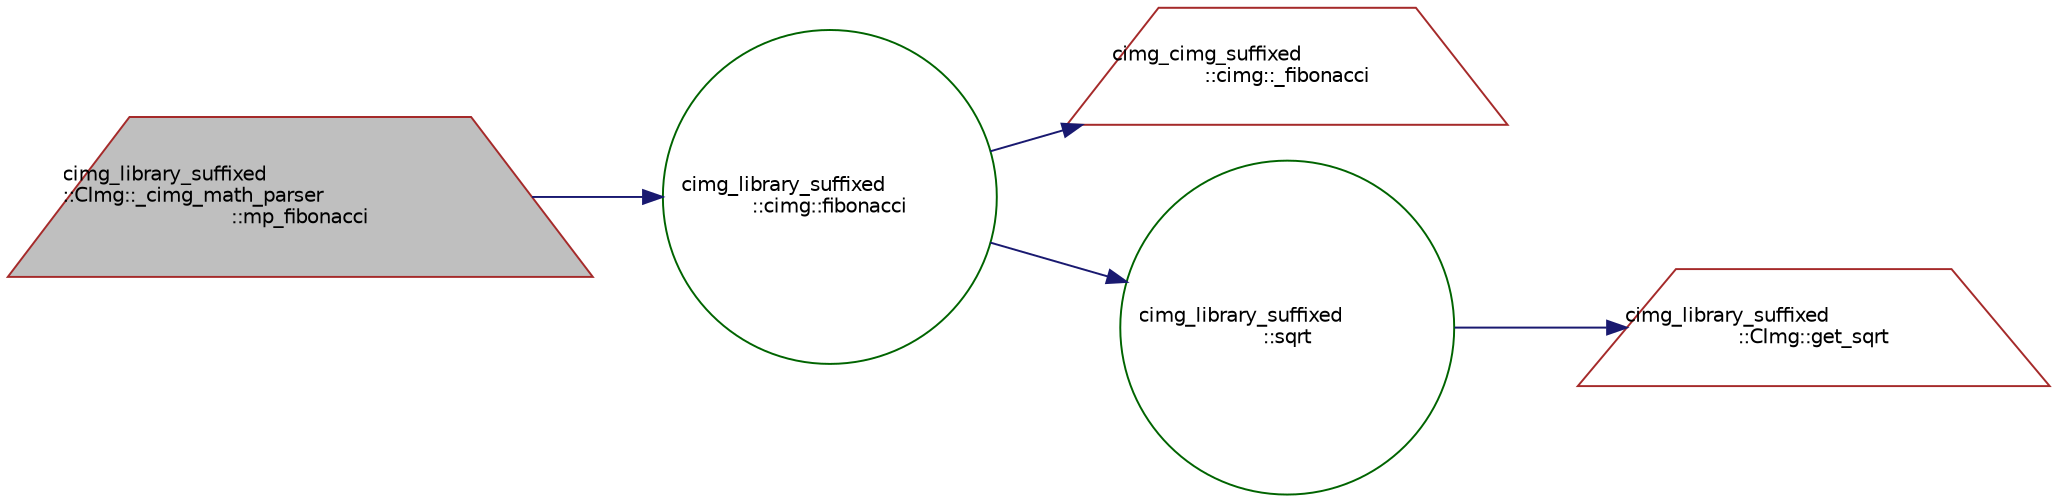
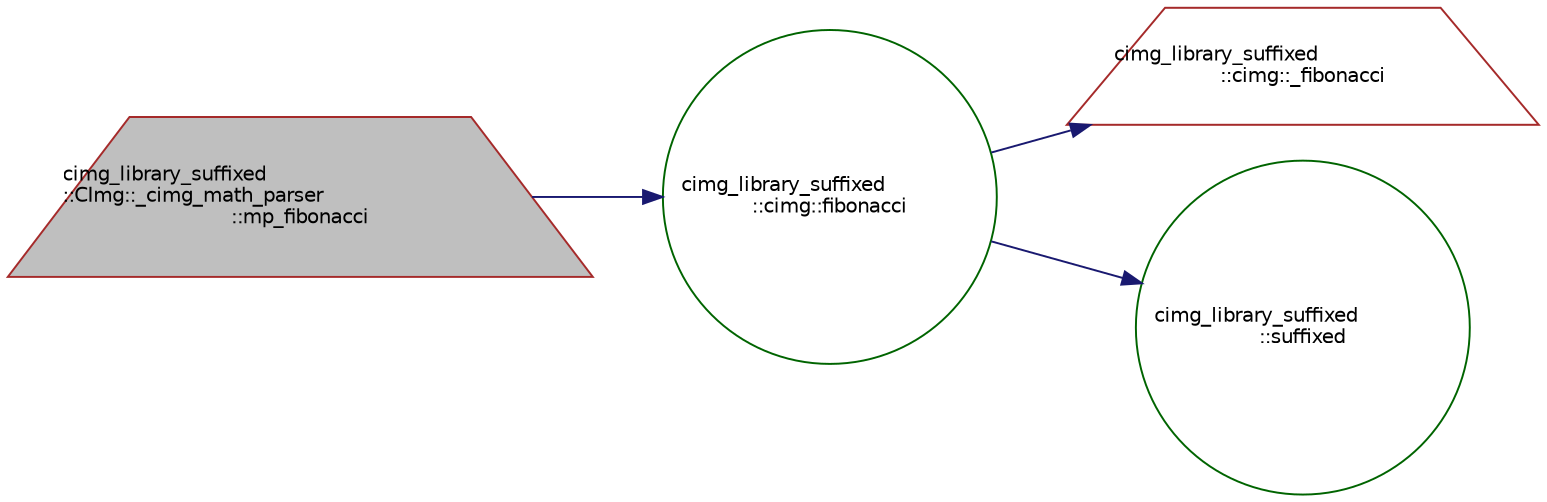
node "cimg_cimg_suffixed ::cimg::_fibonacci": label "cimg_cimg_suffixed ::cimg::_fibonacci" -> "cimg_library_suffixed ::cimg::_fibonacci"
node "cimg_library_suffixed ::sqrt": label "cimg_library_suffixed ::sqrt" -> "cimg_library_suffixed ::suffixed"
node "cimg_library_suffixed ::CImg::get_sqrt": removed
